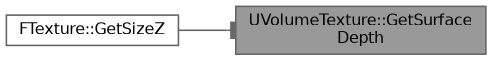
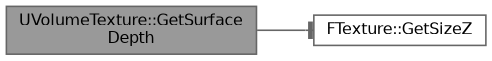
edge "FTexture::GetSizeZ" -> "UVolumeTexture::GetSurface Depth": reversed
